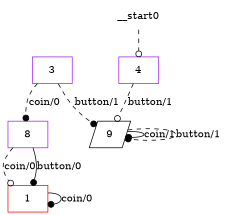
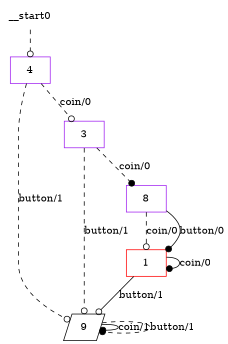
edge "4" -> "3": added, label "coin/0"
edge "3" -> "9": arrowhead dot -> odot
edge "1" -> "9": added, label "button/1"
